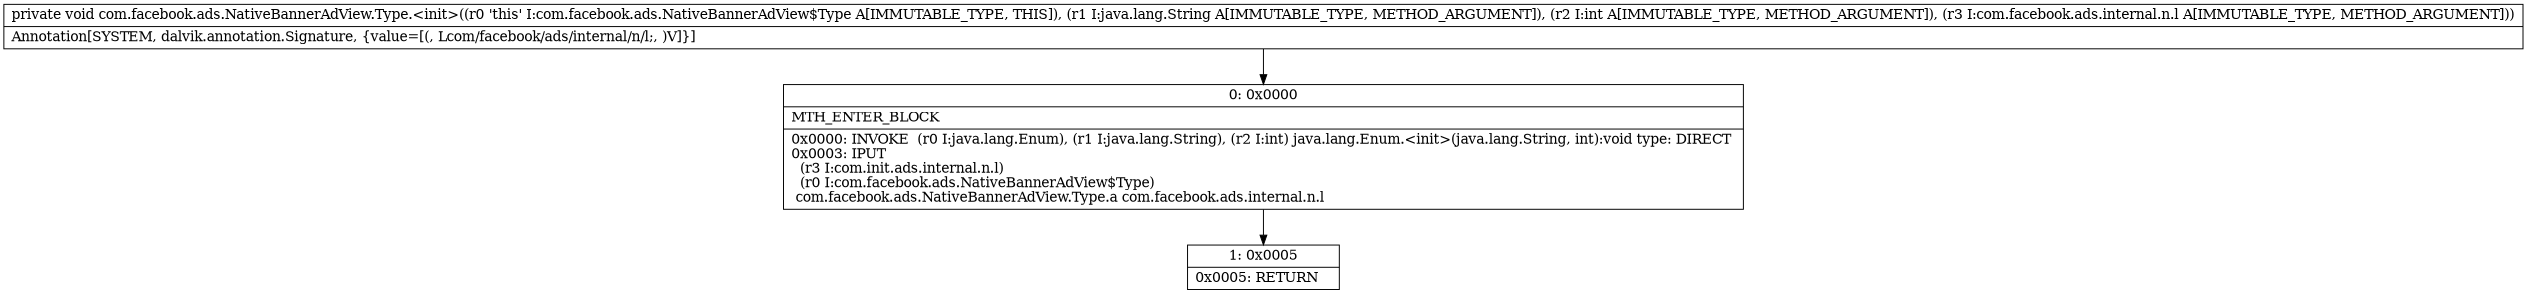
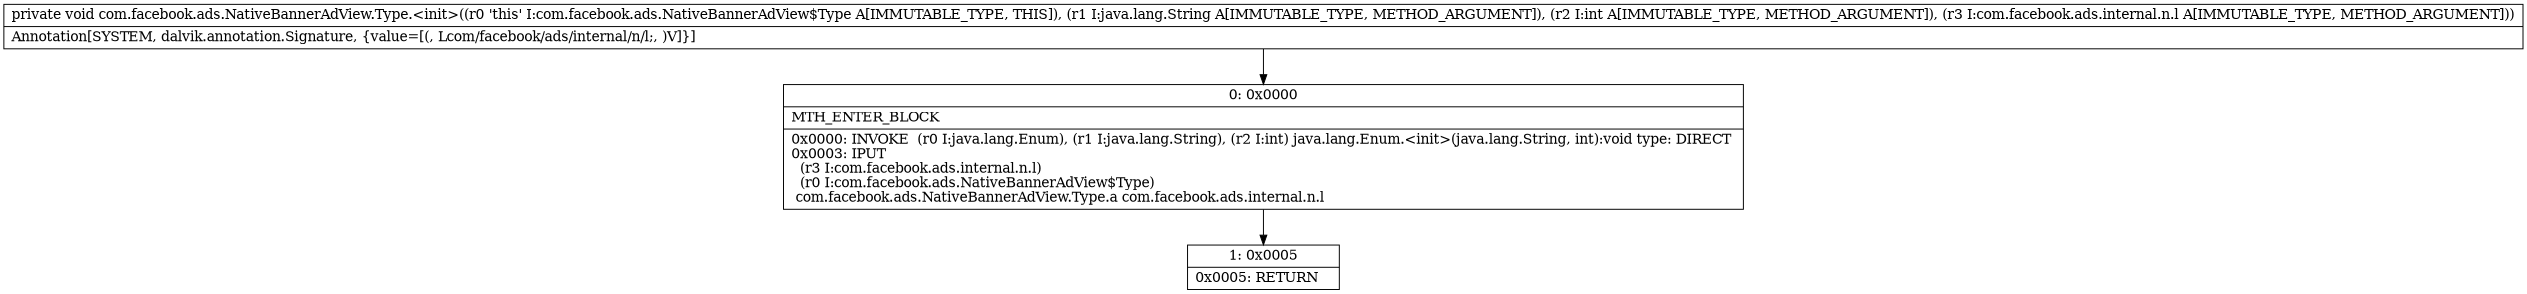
node "0: 0x0000": text "(r3 I:com.init.ads.internal.n.l)" -> "(r3 I:com.facebook.ads.internal.n.l)"
